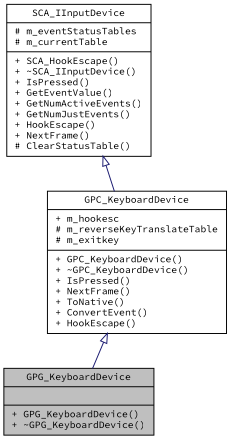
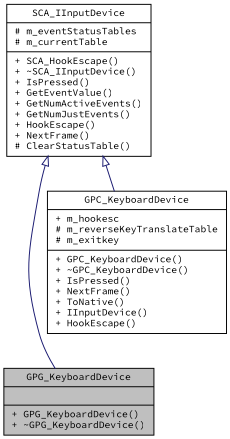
node "GPC_KeyboardDevice": text "+ ConvertEvent()" -> "+ IInputDevice()"
edge "GPG_KeyboardDevice" -> "GPC_KeyboardDevice": now "GPG_KeyboardDevice" -> "SCA_IInputDevice"
